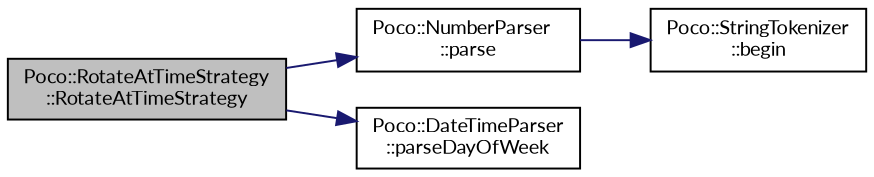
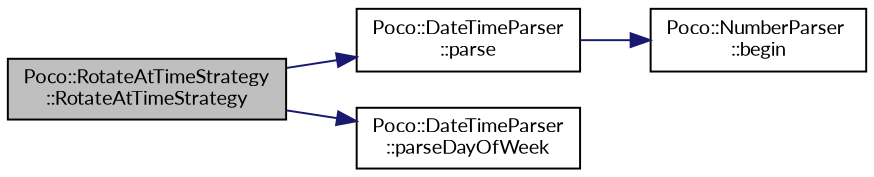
node "Poco::NumberParser ::parse": label "Poco::NumberParser ::parse" -> "Poco::DateTimeParser ::parse"
node "Poco::StringTokenizer ::begin": label "Poco::StringTokenizer ::begin" -> "Poco::NumberParser ::begin"
